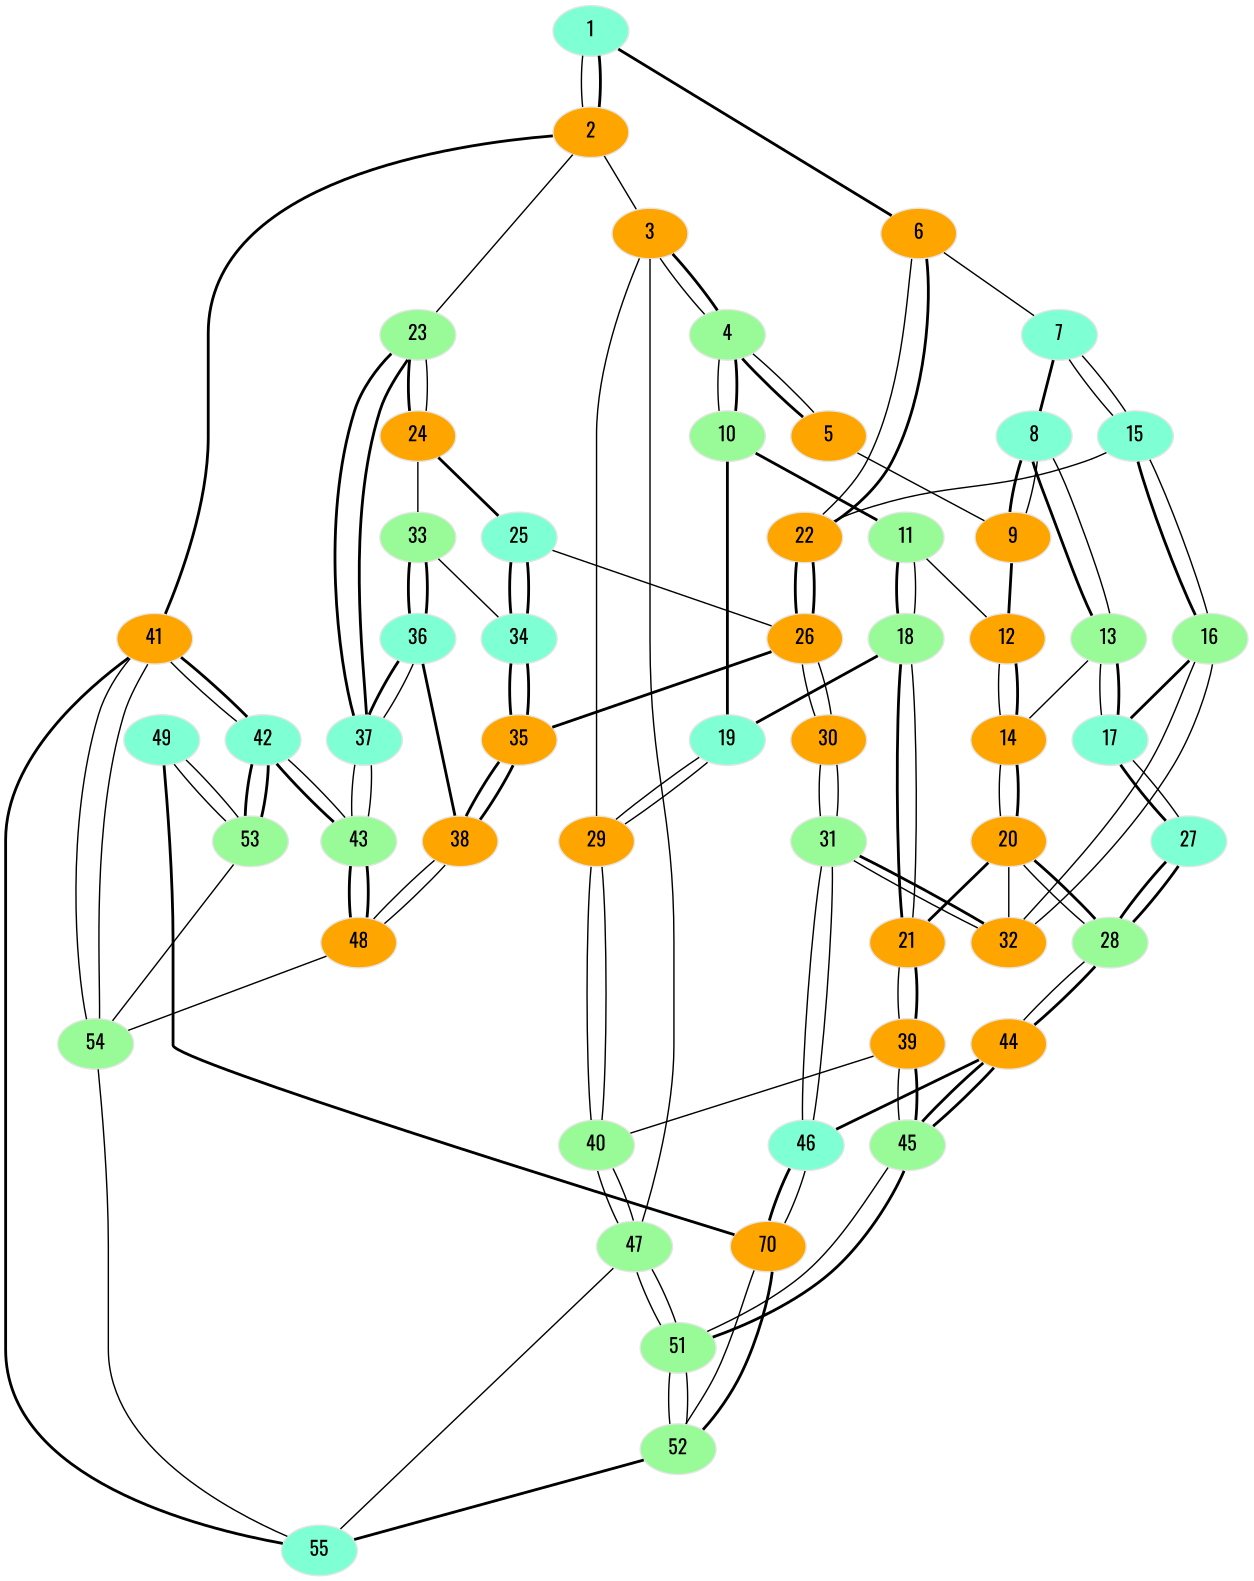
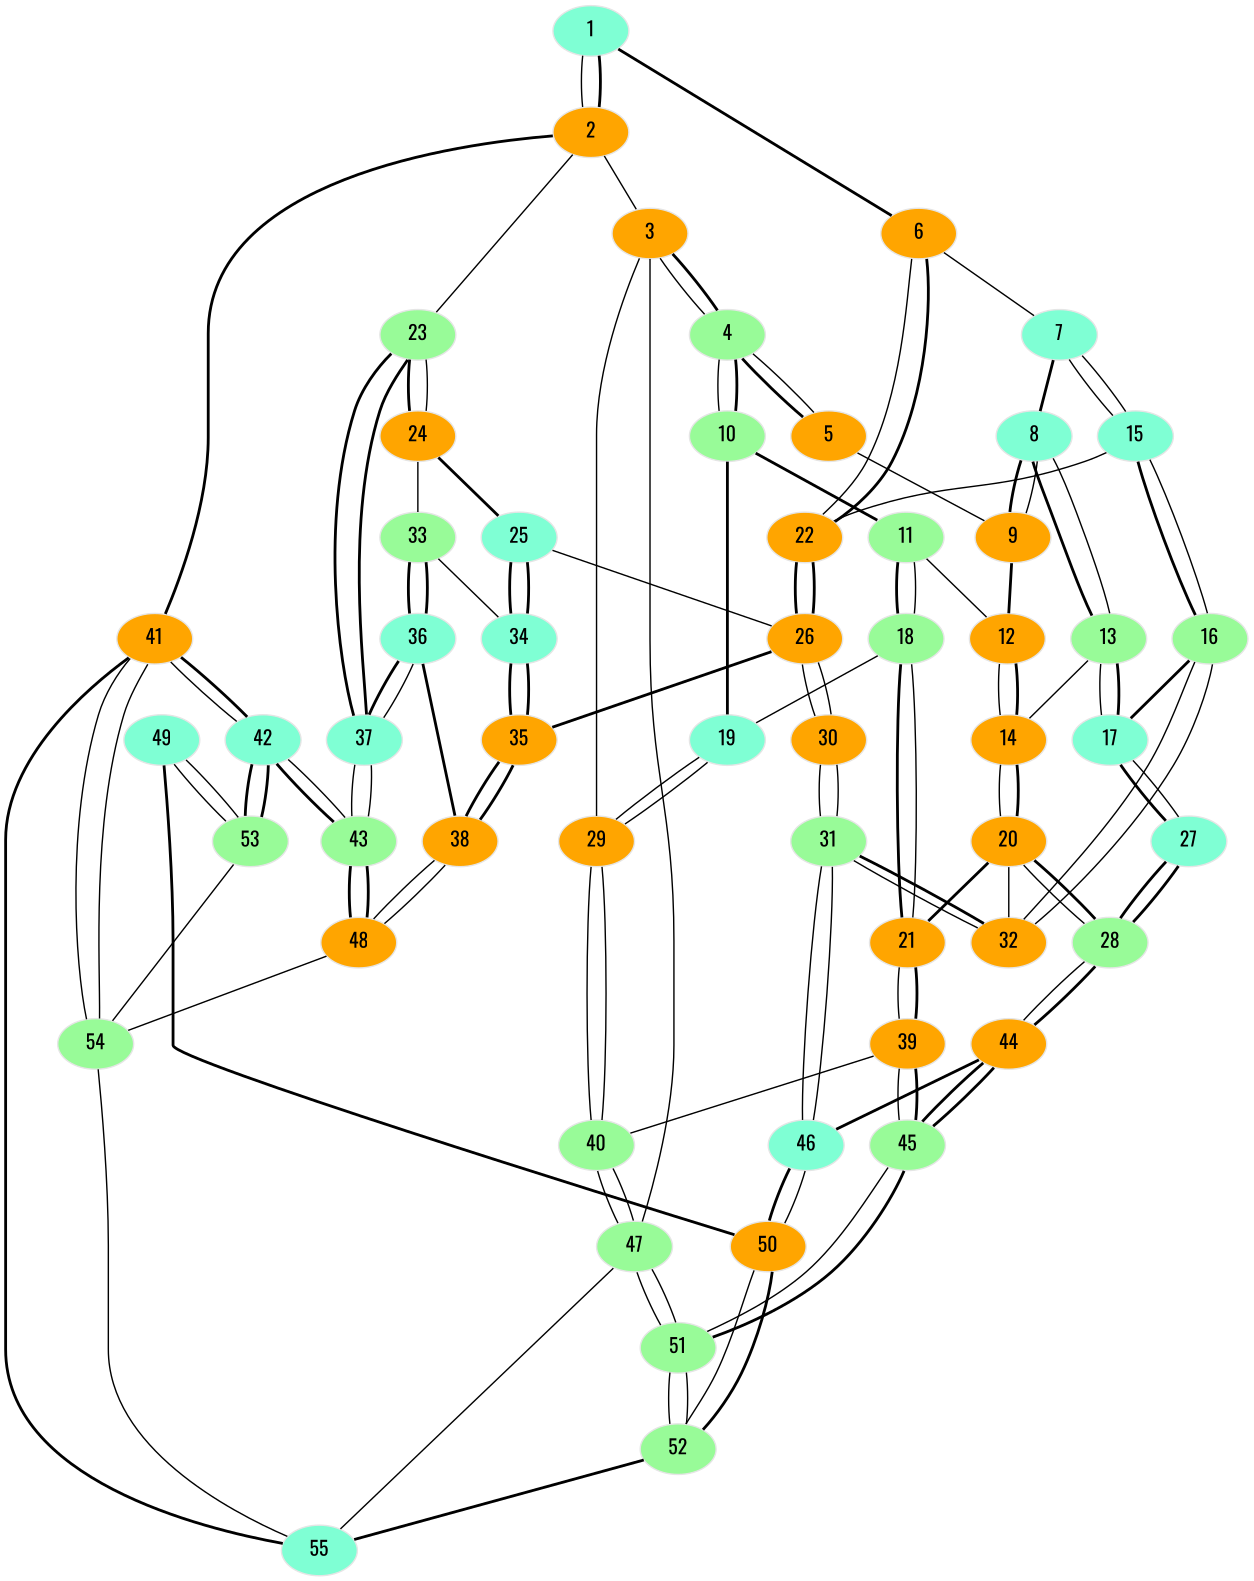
edge "18" -- "19": style bold -> solid
node "70": label "70" -> "50"
